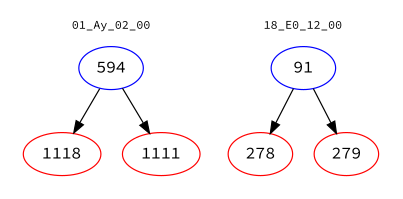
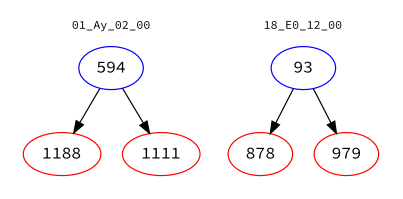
node "91": label "91" -> "93"
node "1118": label "1118" -> "1188"
node "278": label "278" -> "878"
node "279": label "279" -> "979"
